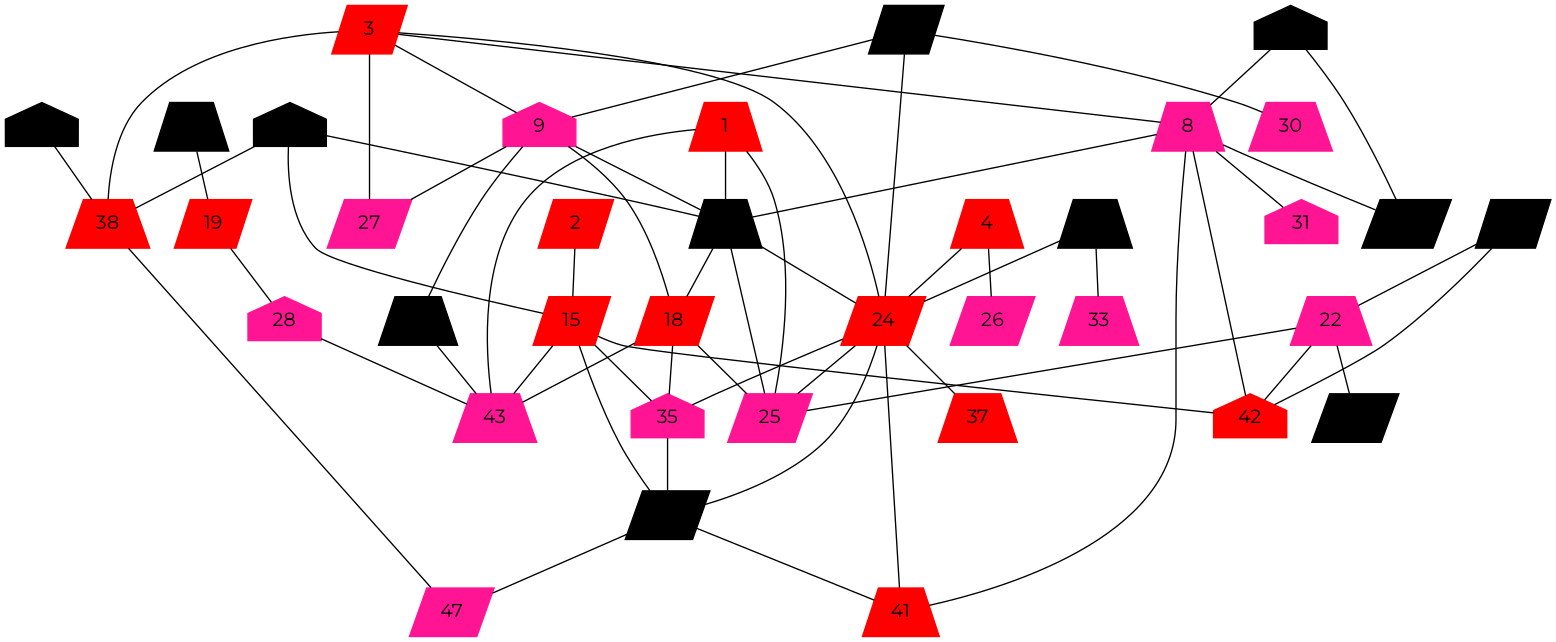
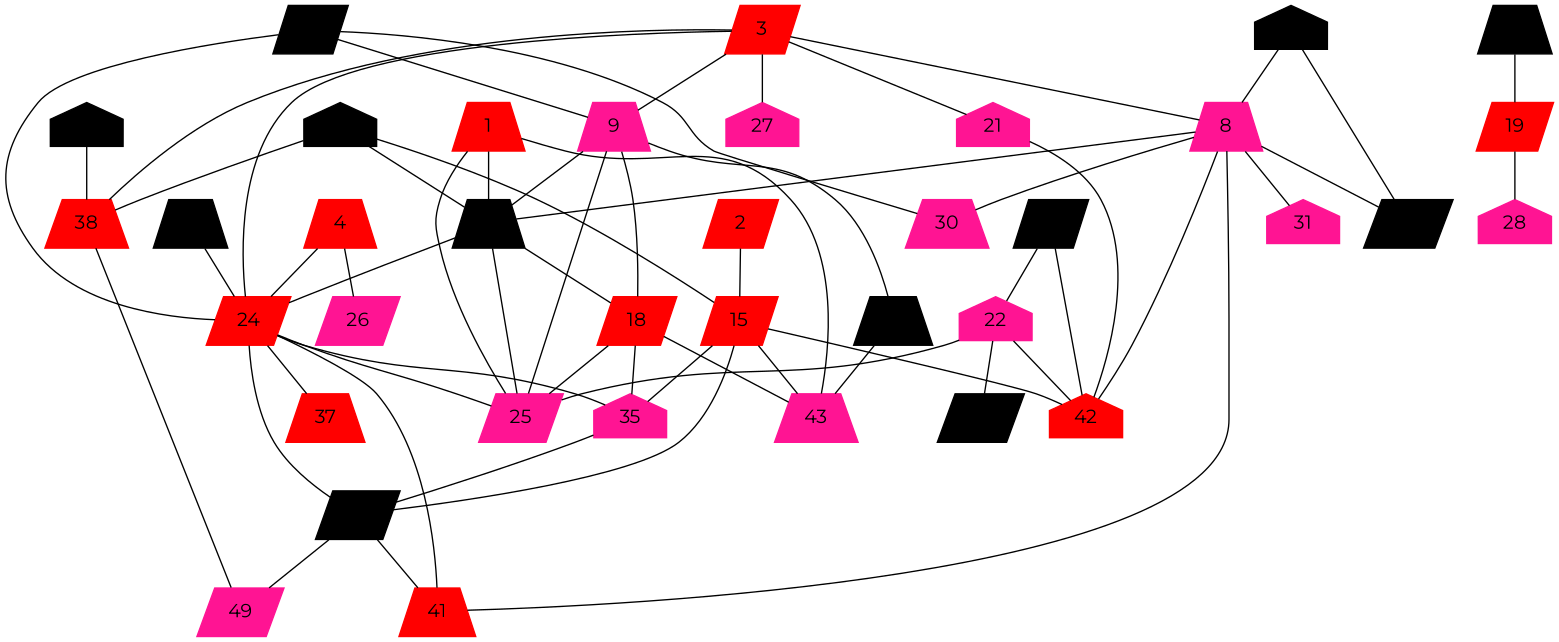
node "9": shape house -> trapezium
node "21": added
edge "8" -- "30": added
edge "9" -- "27": now "9" -- "25"
node "27": shape parallelogram -> house
node "33": removed
node "22": shape trapezium -> house
edge "28" -- "43": removed
node "47": label "47" -> "49"
